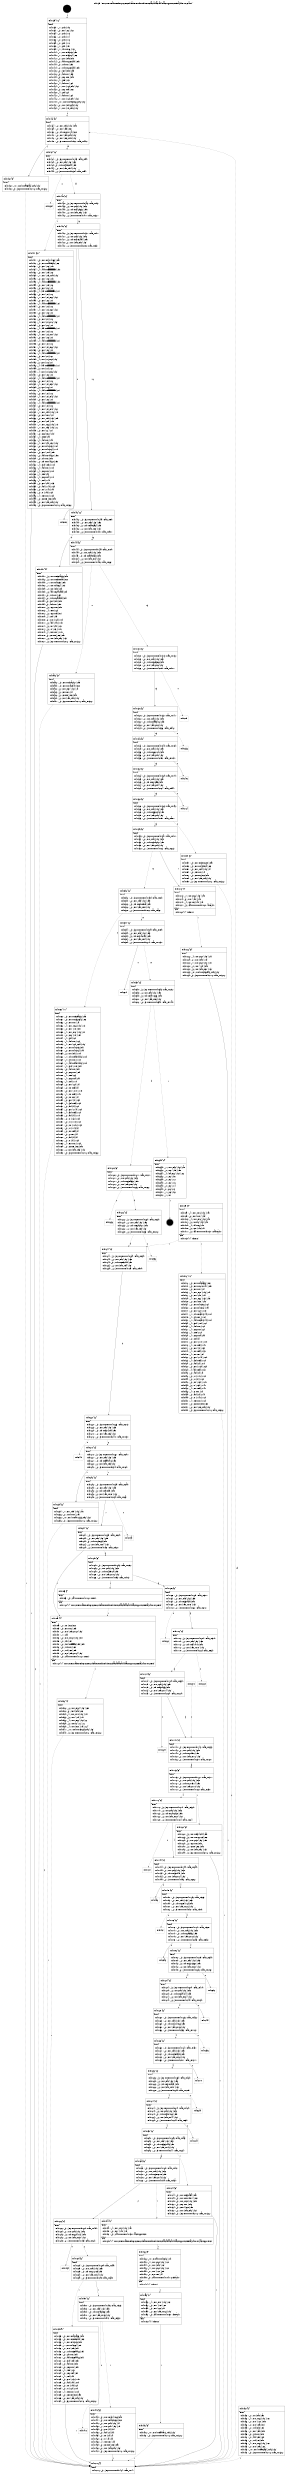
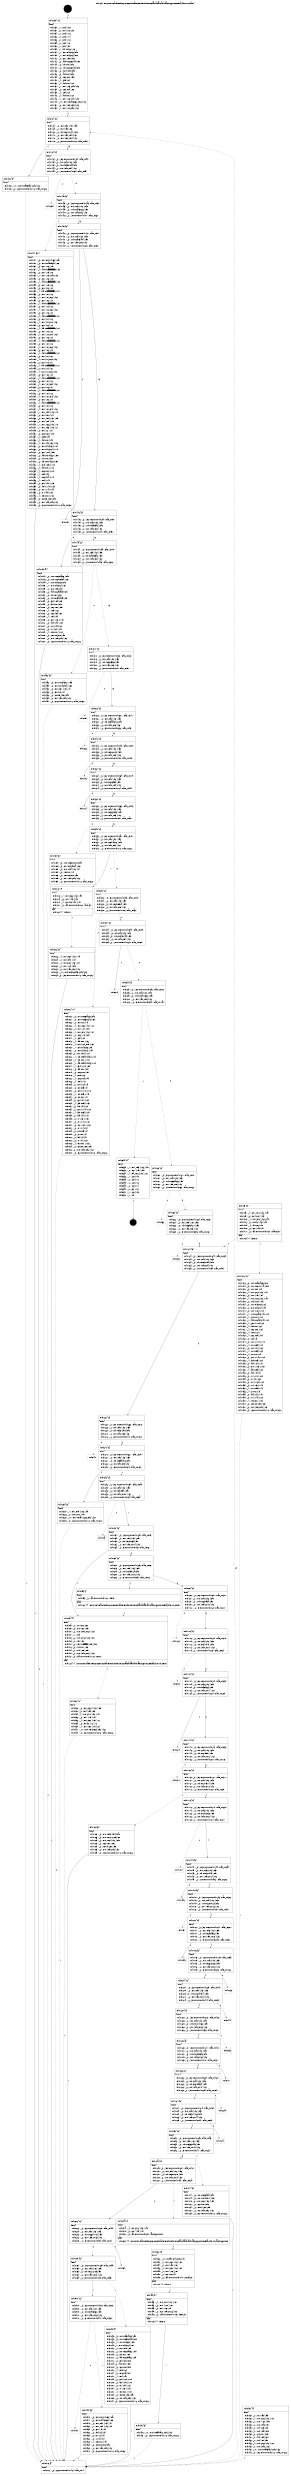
edge "0x402570" -> "0x401740 [28]": reversed
